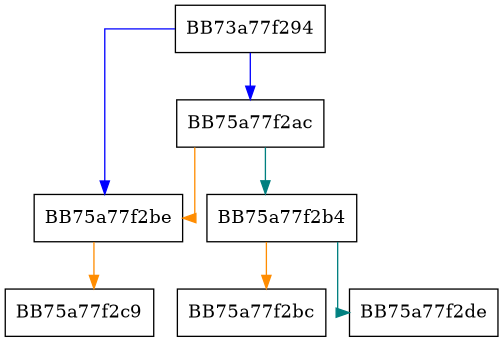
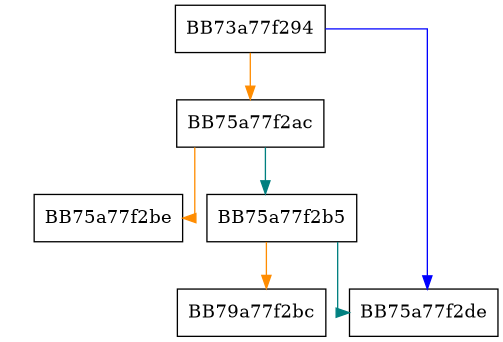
edge "BB73a77f294" -> "BB75a77f2ac": color blue -> darkorange
edge "BB73a77f294" -> "BB75a77f2be": now "BB73a77f294" -> "BB75a77f2de"
node "BB75a77f2b4": label "BB75a77f2b4" -> "BB75a77f2b5"
node "BB75a77f2c9": removed
node "BB75a77f2bc": label "BB75a77f2bc" -> "BB79a77f2bc"
